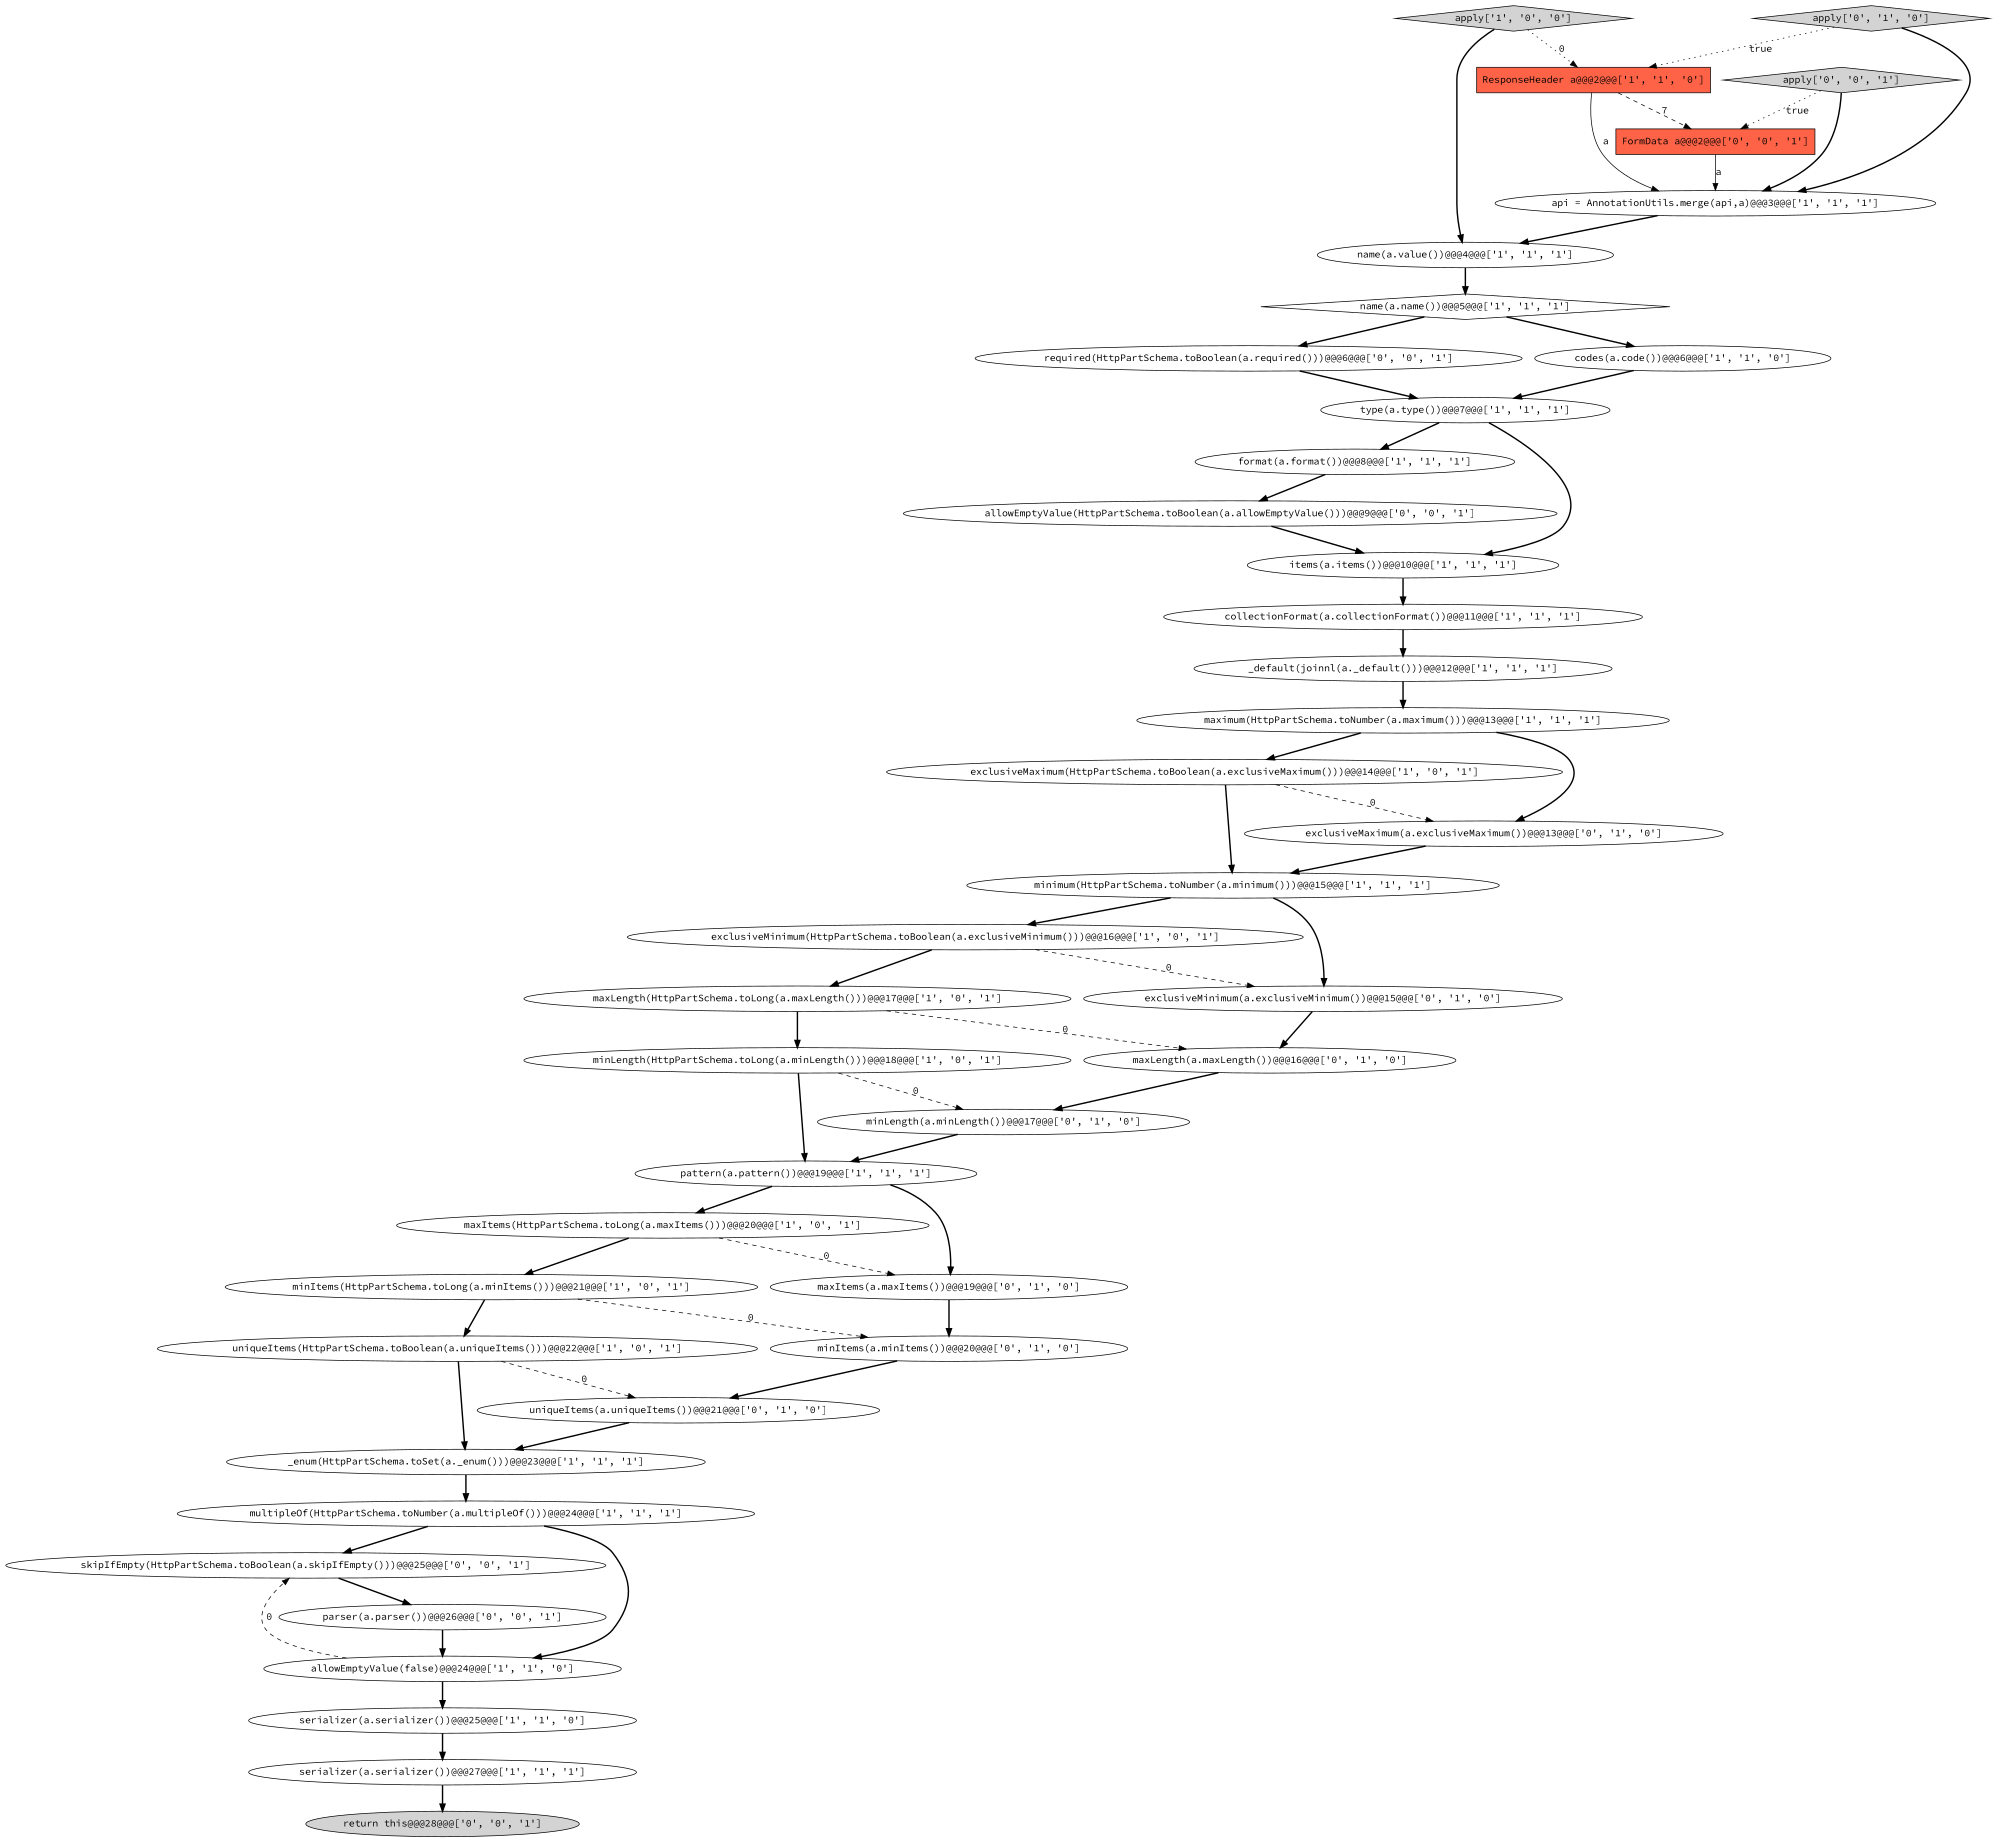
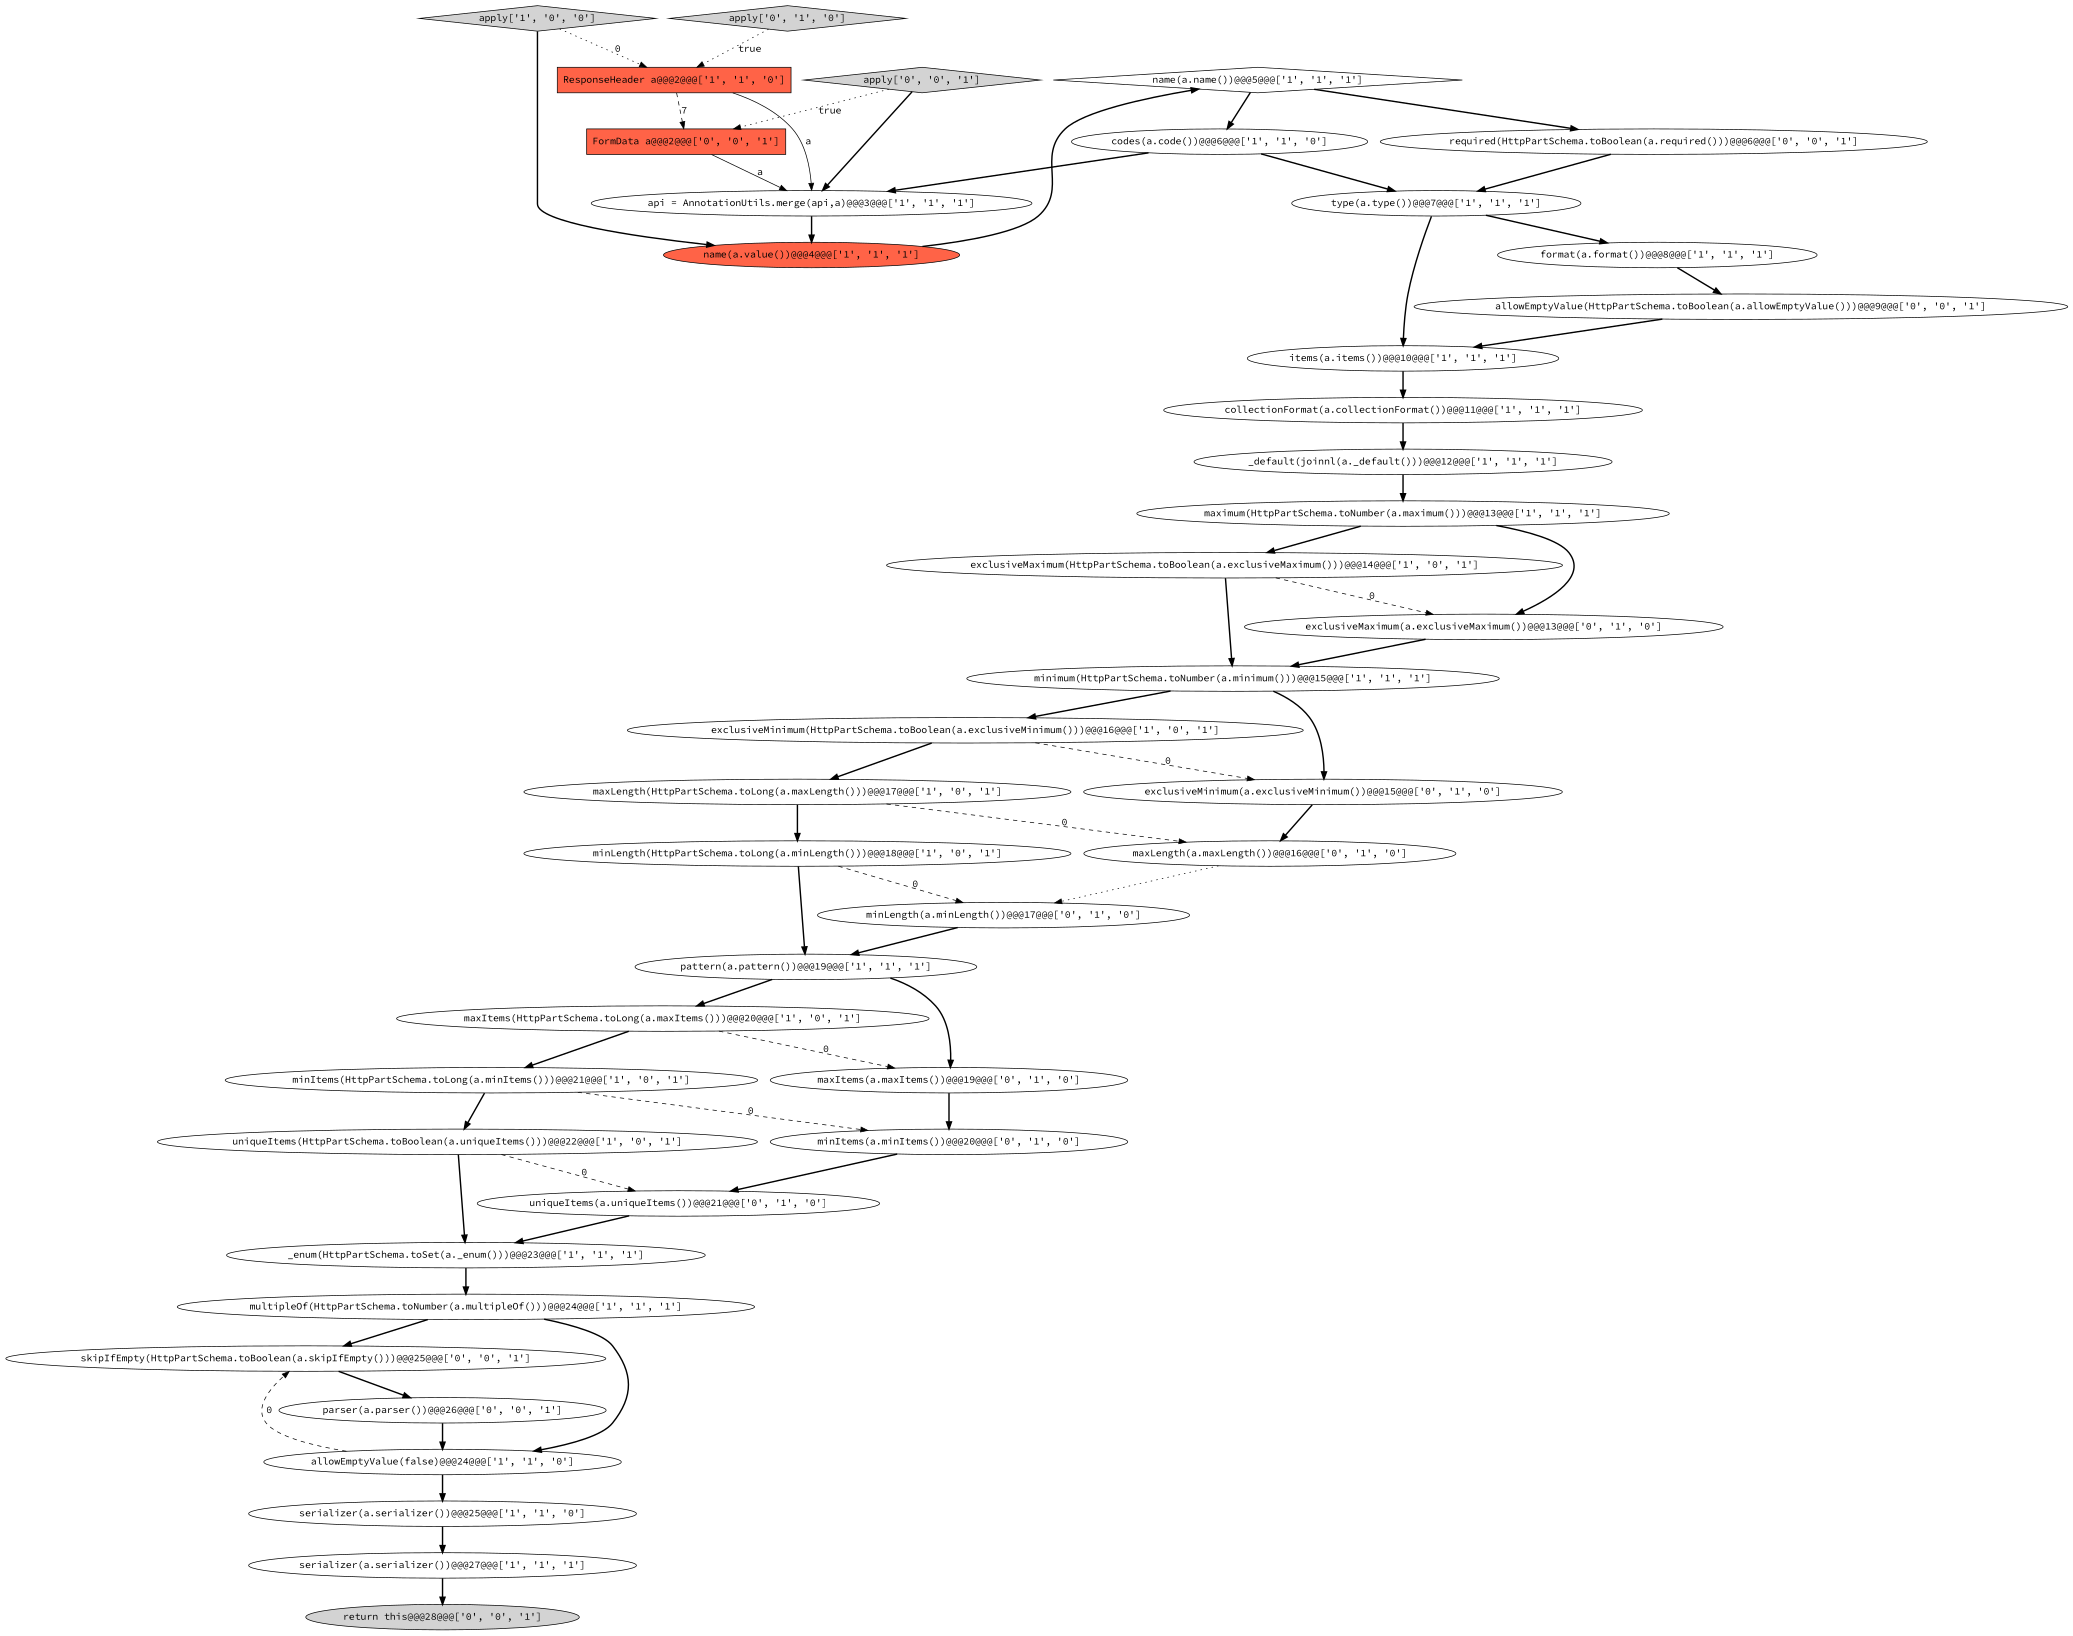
edge "apply['0', '1', '0']" -> "api = AnnotationUtils.merge(api,a)@@@3@@@['1', '1', '1']": now "codes(a.code())@@@6@@@['1', '1', '0']" -> "api = AnnotationUtils.merge(api,a)@@@3@@@['1', '1', '1']"
node "name(a.value())@@@4@@@['1', '1', '1']": fillcolor white -> tomato
edge "maxLength(a.maxLength())@@@16@@@['0', '1', '0']" -> "minLength(a.minLength())@@@17@@@['0', '1', '0']": style bold -> dotted
